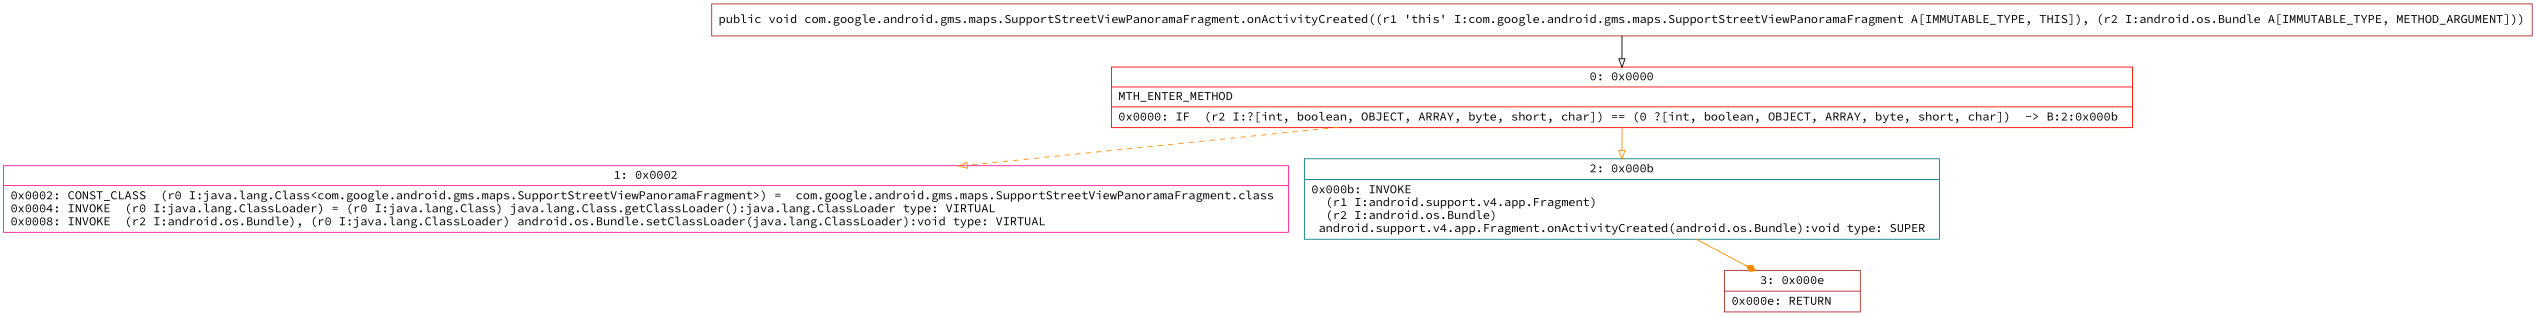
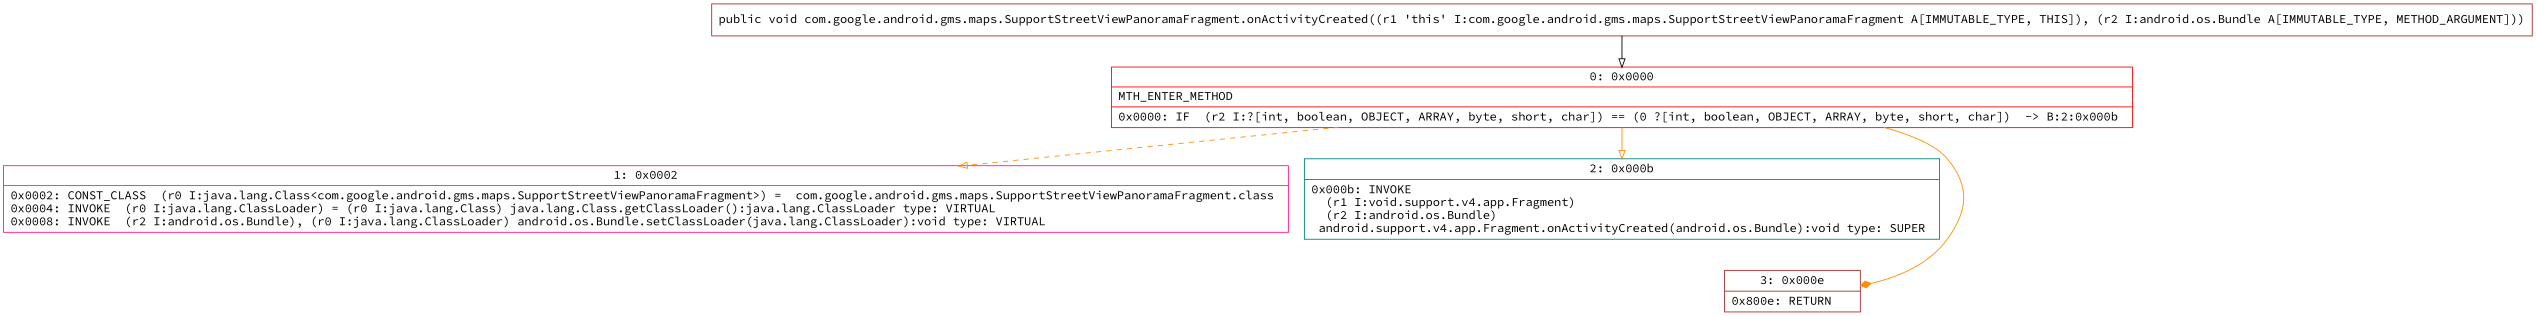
node "2: 0x000b": text "(r1 I:android.support.v4.app.Fragment)" -> "(r1 I:void.support.v4.app.Fragment)"
edge "2: 0x000b" -> "3: 0x000e": now "0: 0x0000" -> "3: 0x000e"
node "3: 0x000e": text "0x000e: RETURN" -> "0x800e: RETURN"
